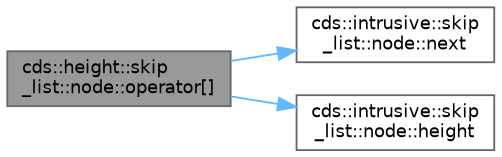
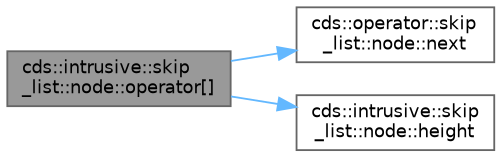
node "cds::intrusive::skip _list::node::next": label "cds::intrusive::skip _list::node::next" -> "cds::operator::skip _list::node::next"
node "cds::height::skip _list::node::operator[]": label "cds::height::skip _list::node::operator[]" -> "cds::intrusive::skip _list::node::operator[]"
